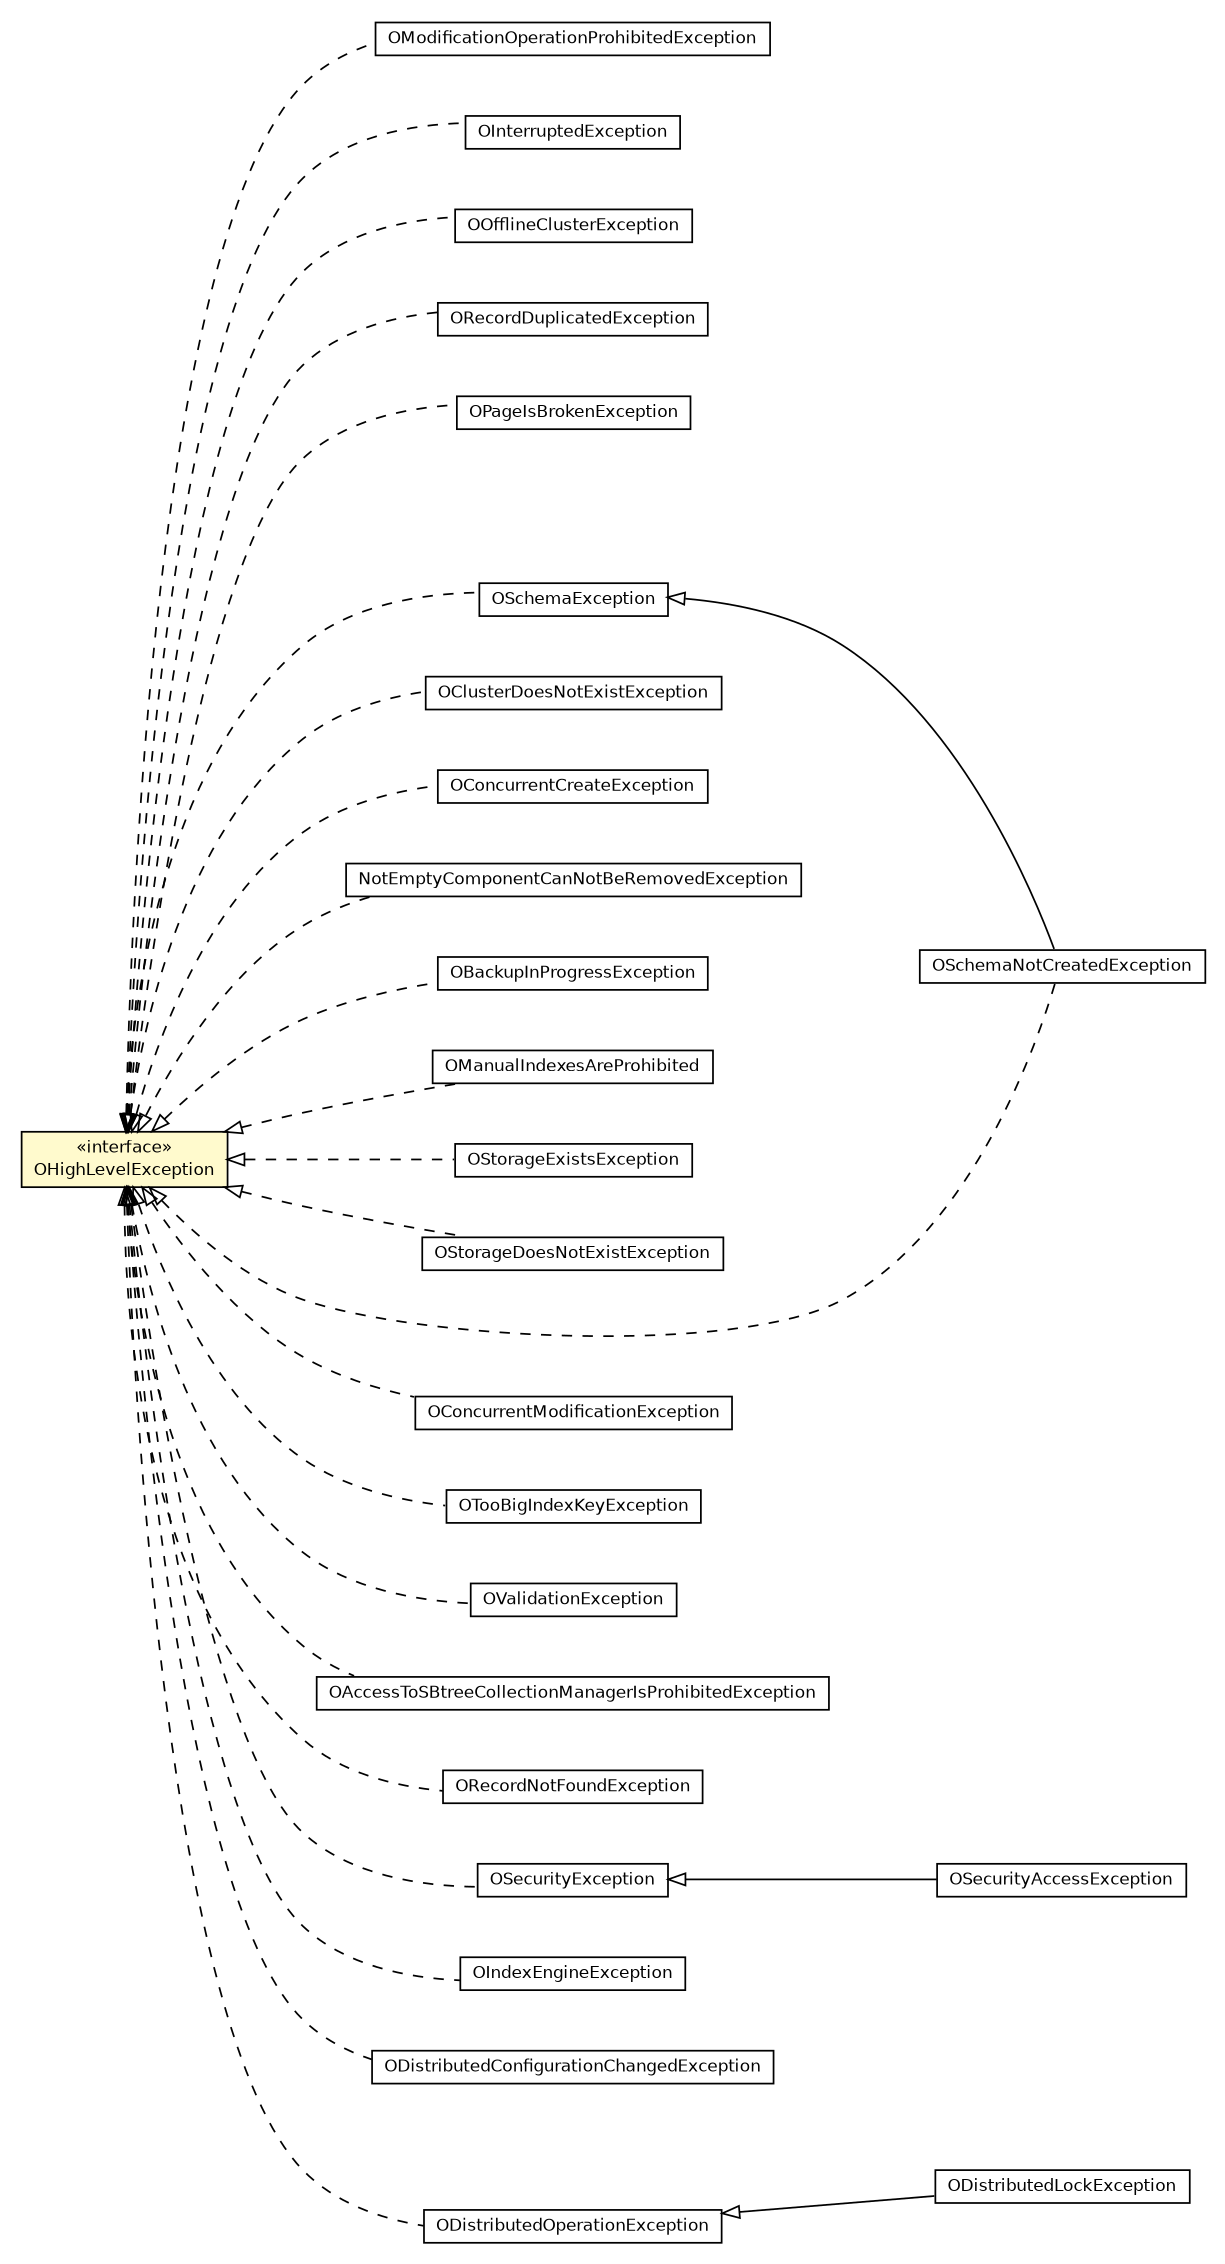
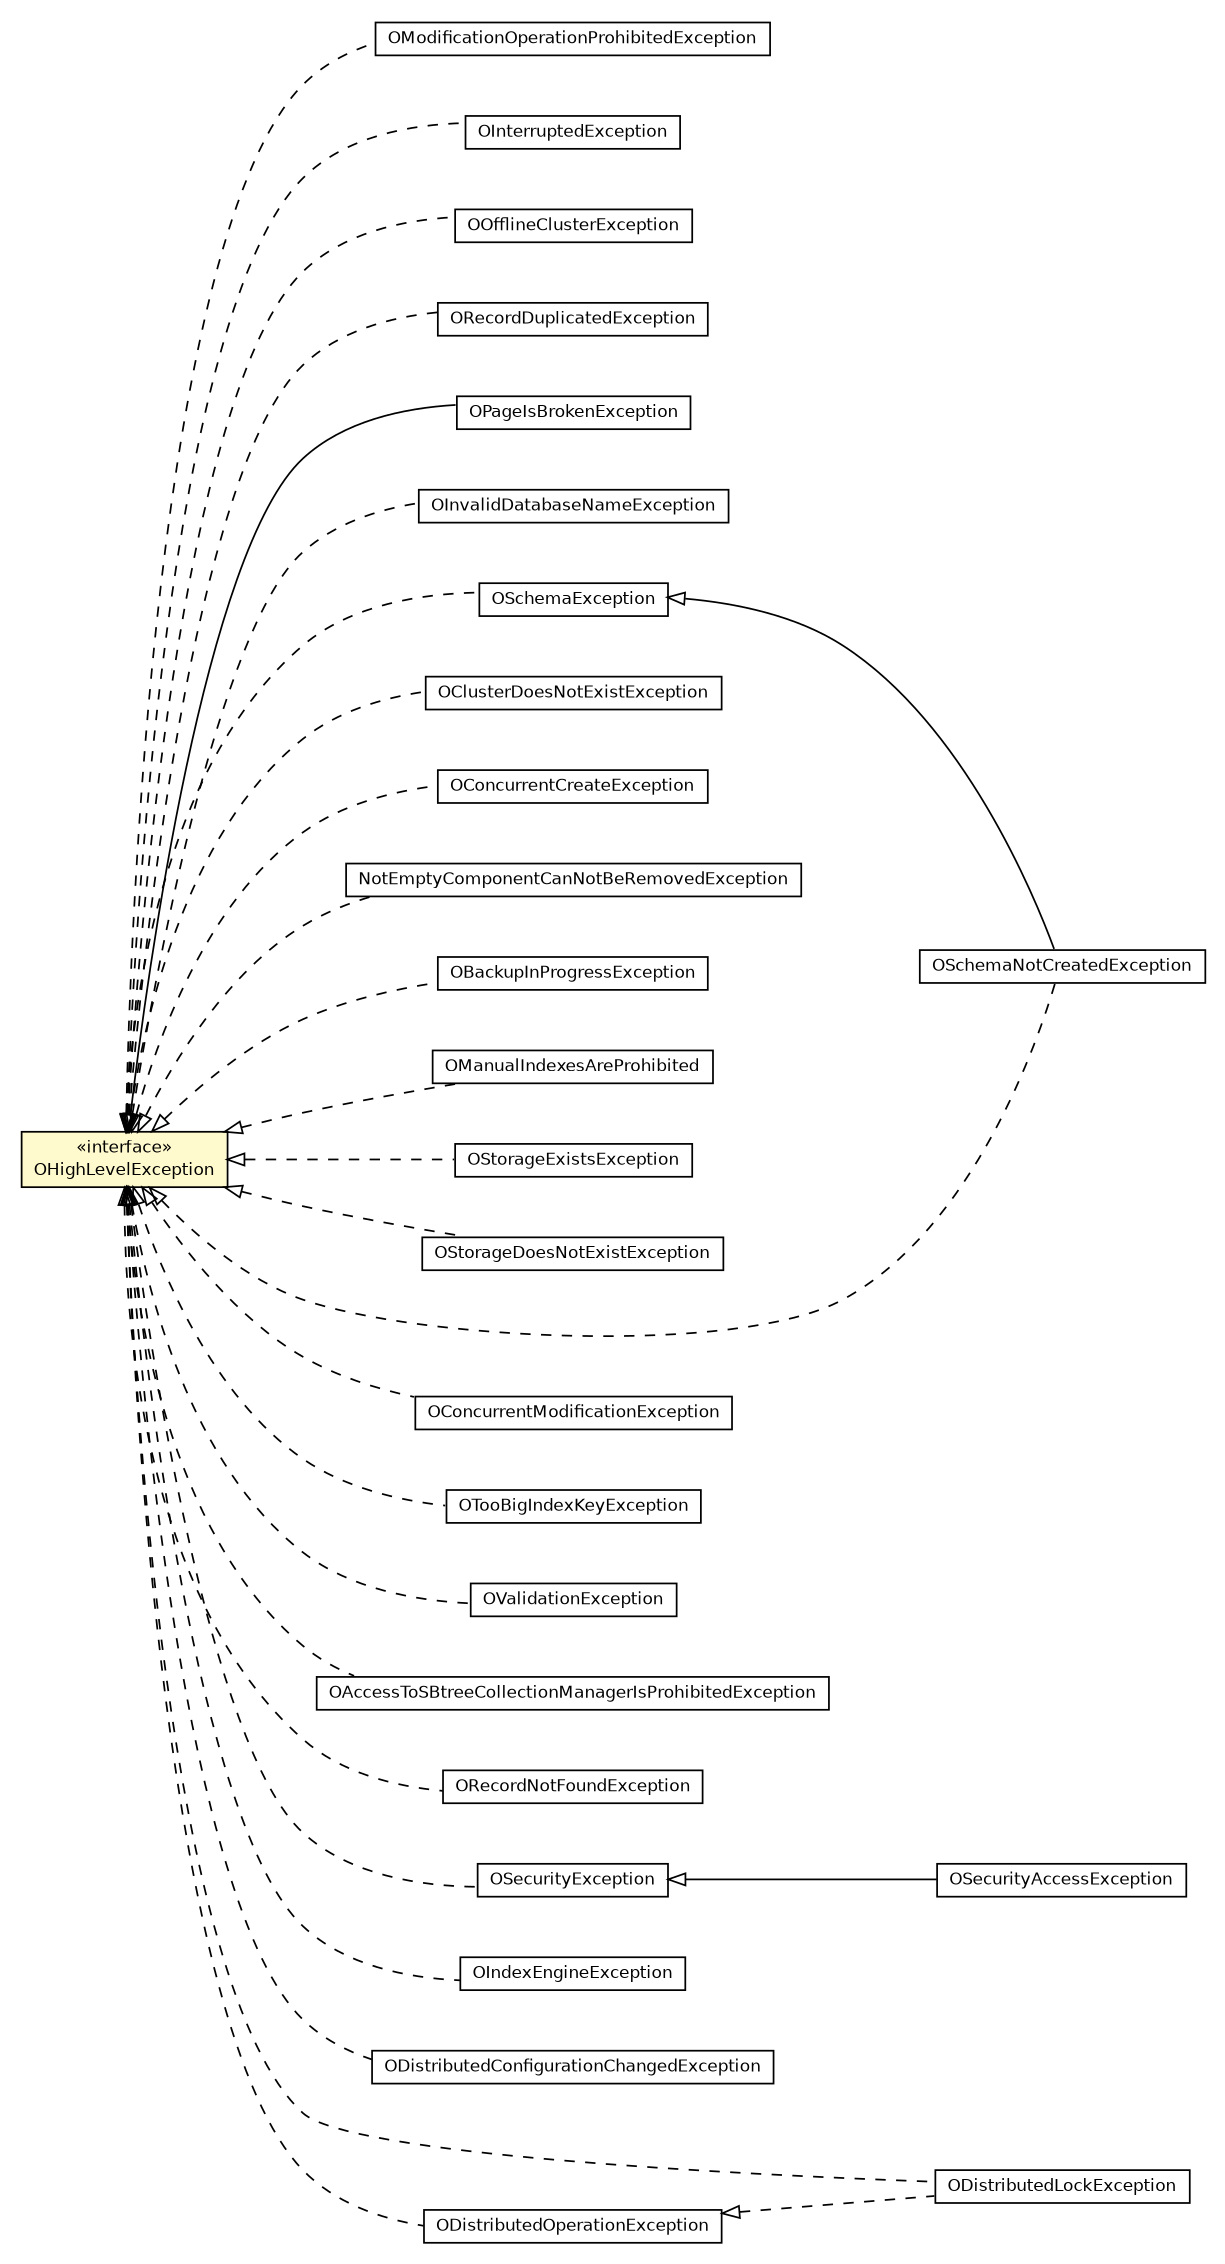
node "OInvalidDatabaseNameException": added
edge "OPageIsBrokenException" -> "OHighLevelException": style dashed -> solid
edge "ODistributedLockException" -> "OHighLevelException": added
edge "ODistributedLockException" -> "ODistributedOperationException": style solid -> dashed
